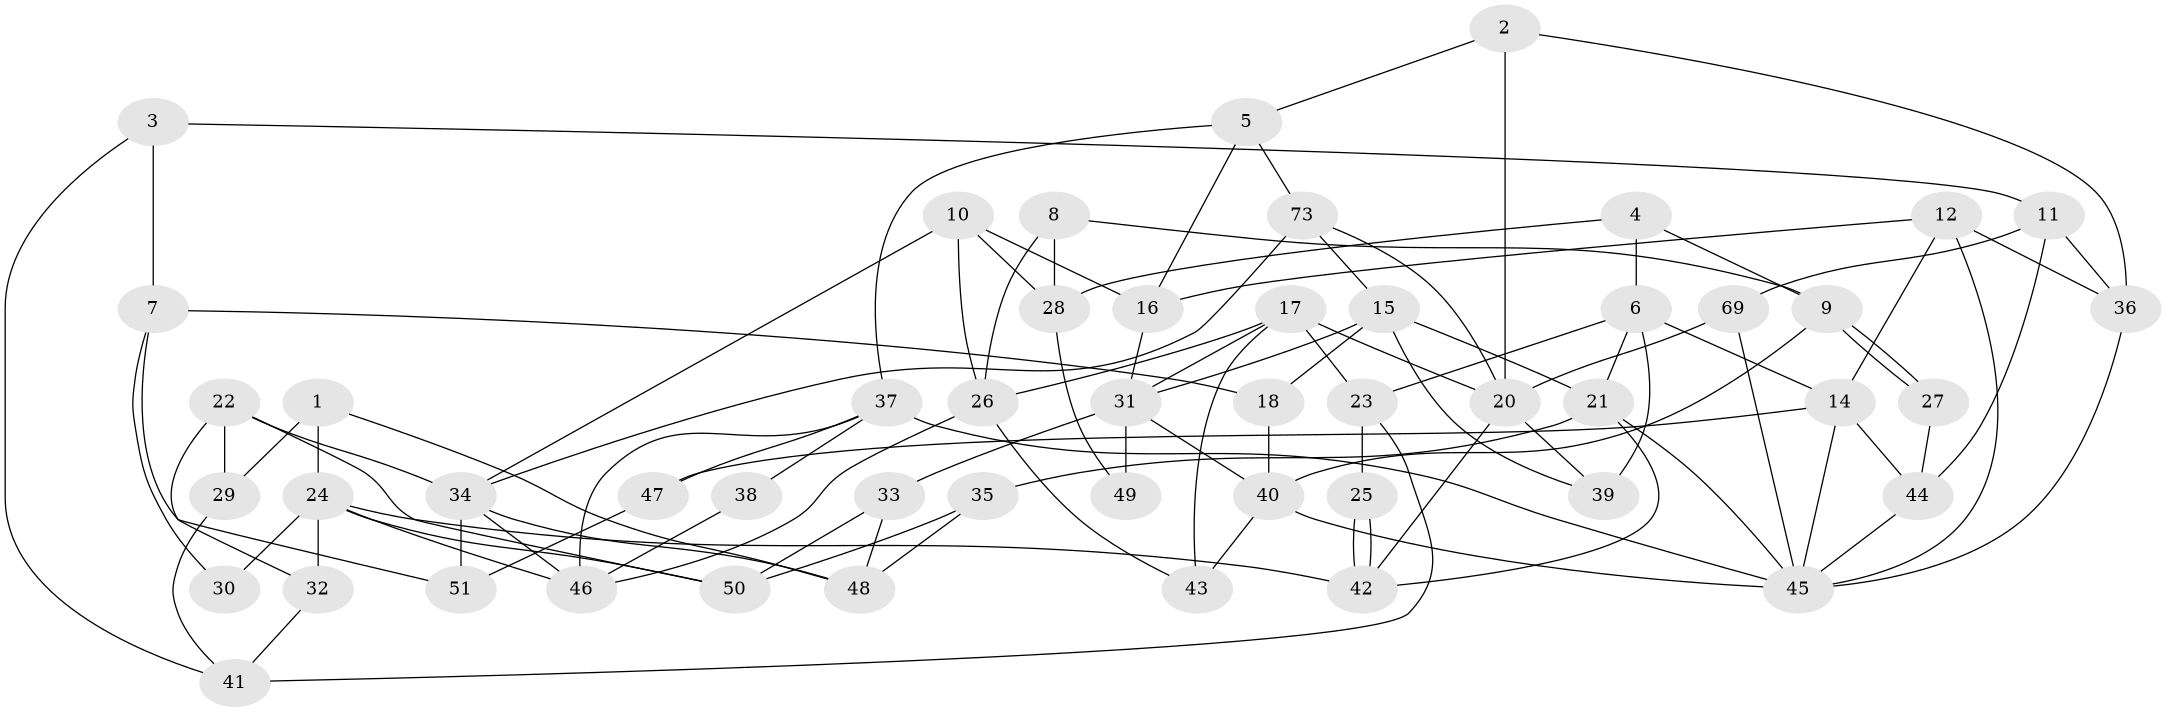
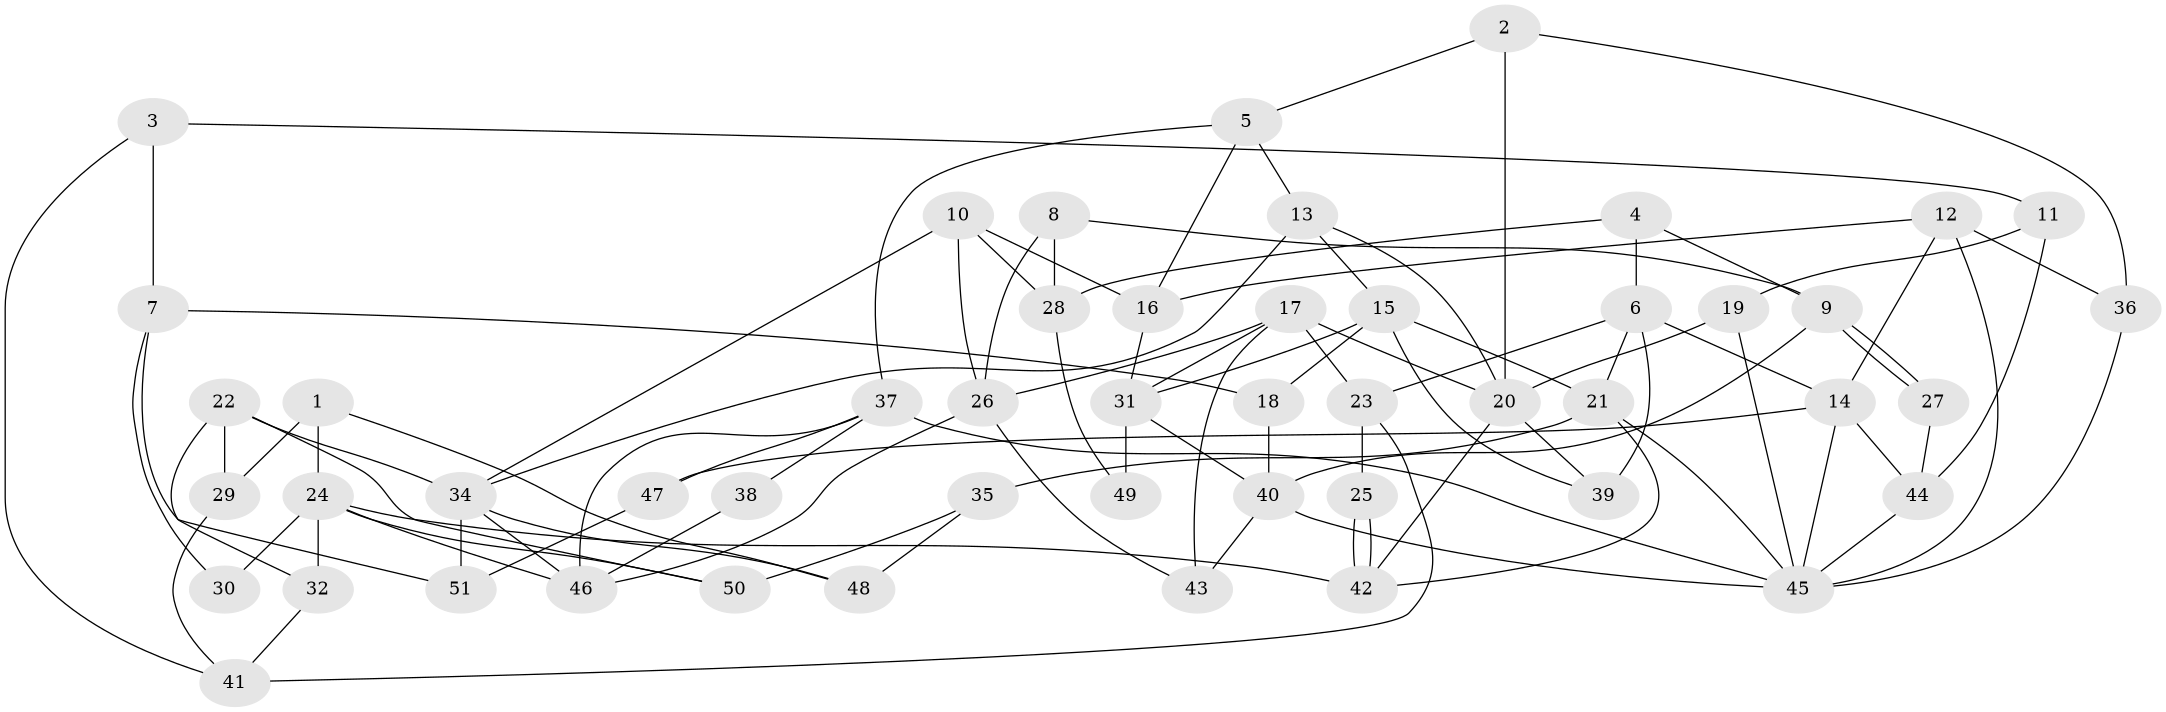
node "73": label "73" -> "13"
edge "11" -- "36": removed
node "69": label "69" -> "19"
node "33": removed
